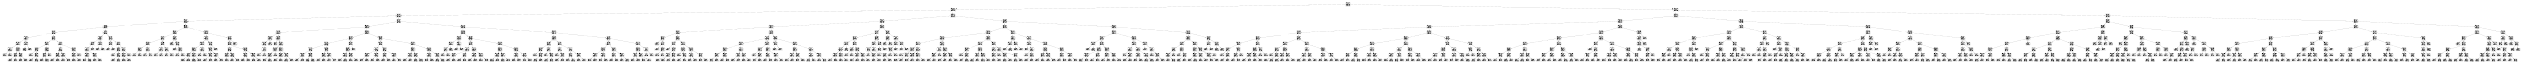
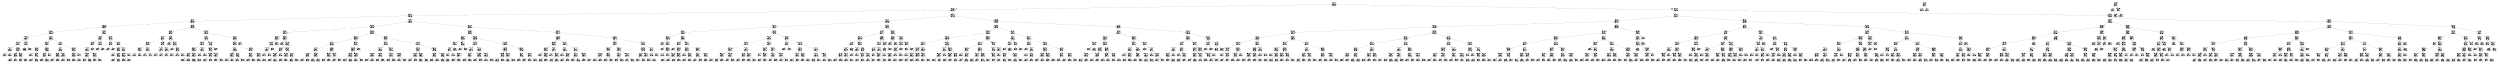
node "t-51 <= 158.5 mse = 0.6 samples = 5 value = 163.4": removed
node "mse = -0.0 samples = 1 value = 110.0": added
node "mse = 0.2 samples = 6 value = 98.4": added
node "mse = 0.1 samples = 2 value = 127.1": removed
